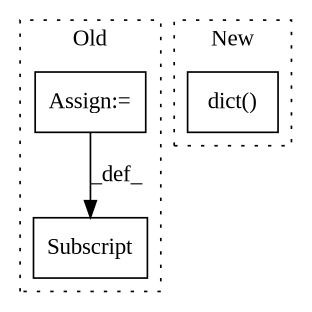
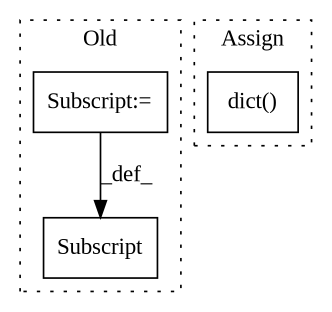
cluster "New": label "New" -> "Assign"
node "Assign:=": label "Assign:=" -> "Subscript:="
